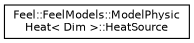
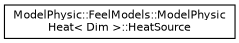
node "Feel::FeelModels::ModelPhysic Heat< Dim >::HeatSource": label "Feel::FeelModels::ModelPhysic Heat< Dim >::HeatSource" -> "ModelPhysic::FeelModels::ModelPhysic Heat< Dim >::HeatSource"
